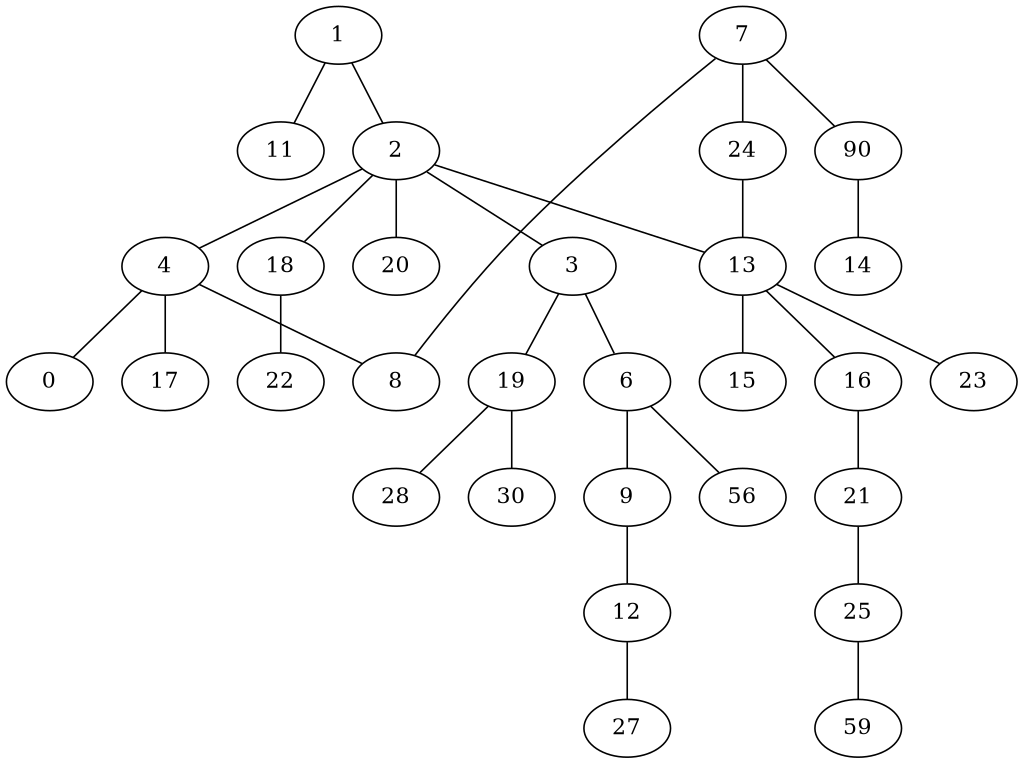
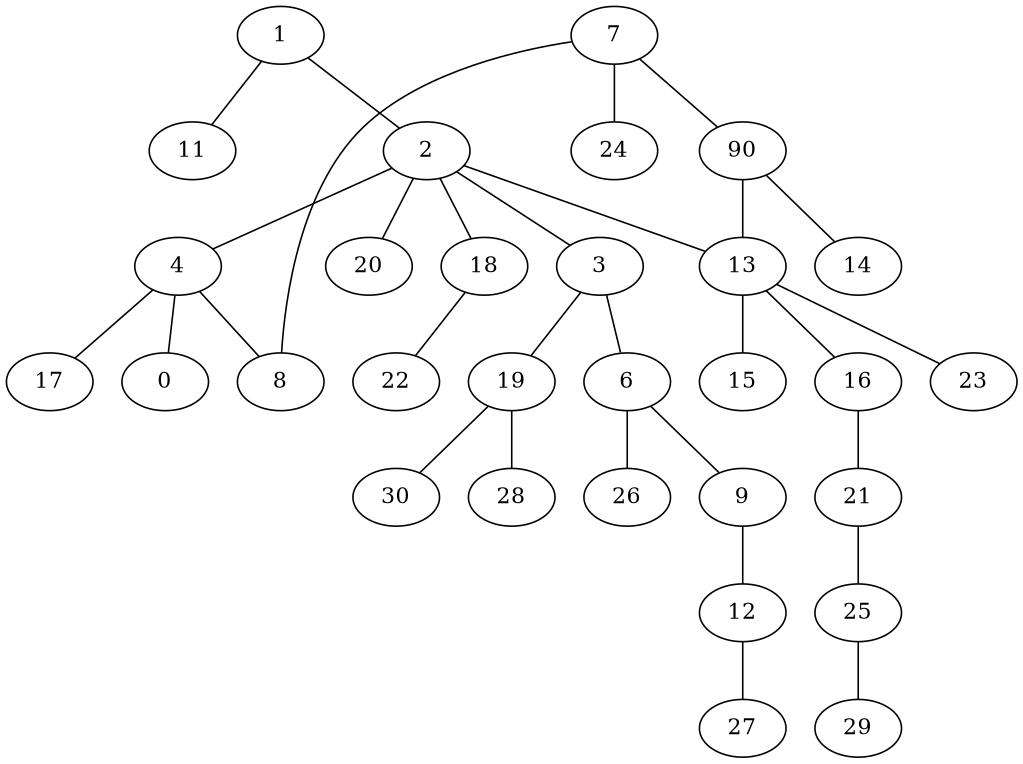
edge "24" -- "13": now "90" -- "13"
node "56": label "56" -> "26"
node "59": label "59" -> "29"
